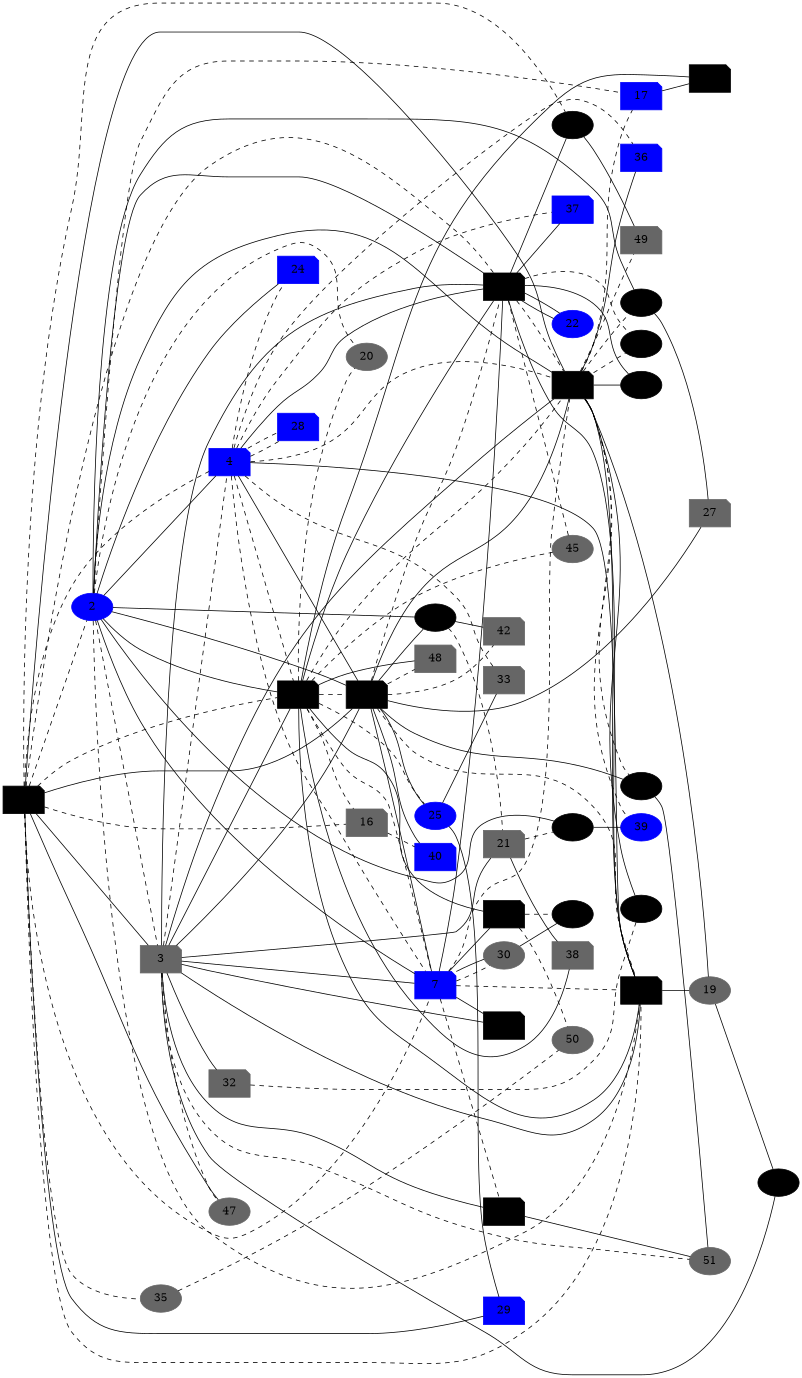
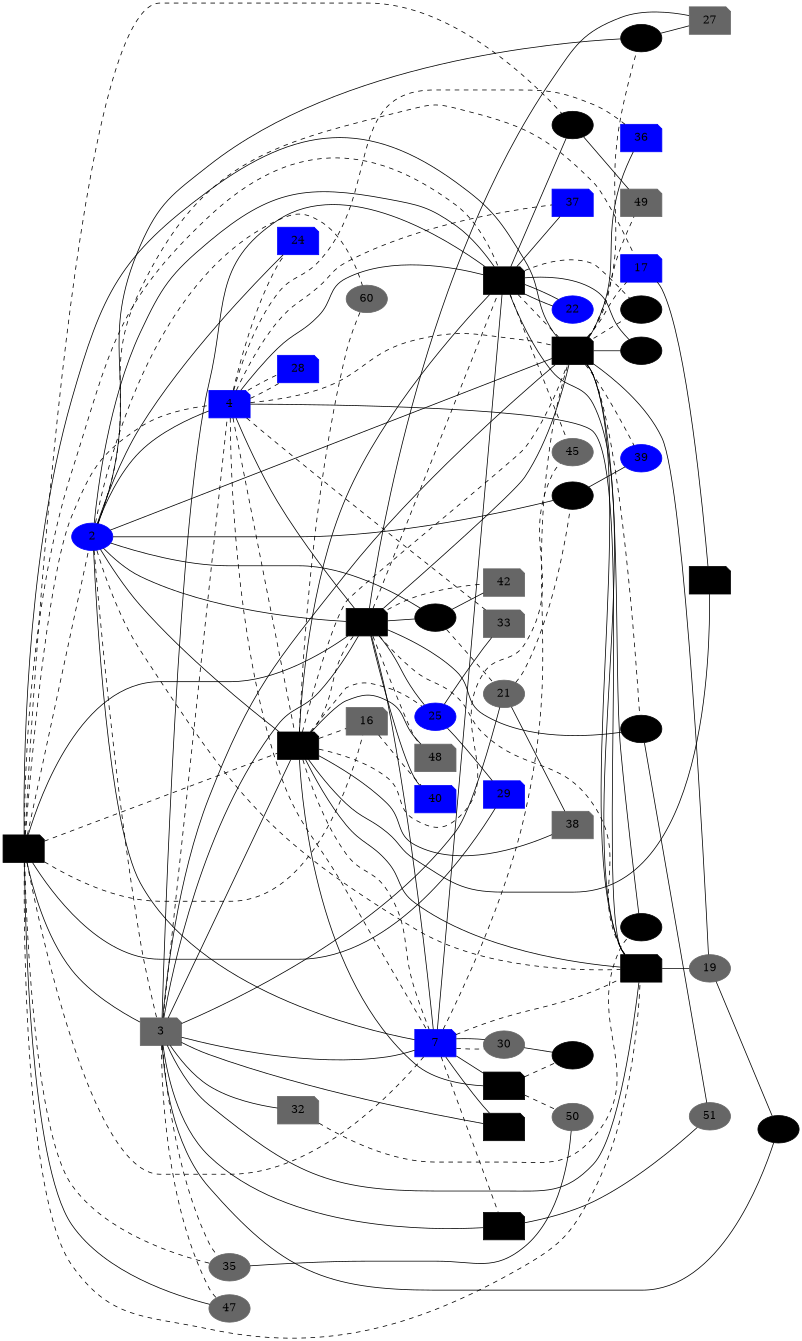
node "20": label "20" -> "60"
node "21": shape note -> ellipse
edge "3" -- "51": now "3" -- "35"
edge "50" -- "35": style dashed -> solid
